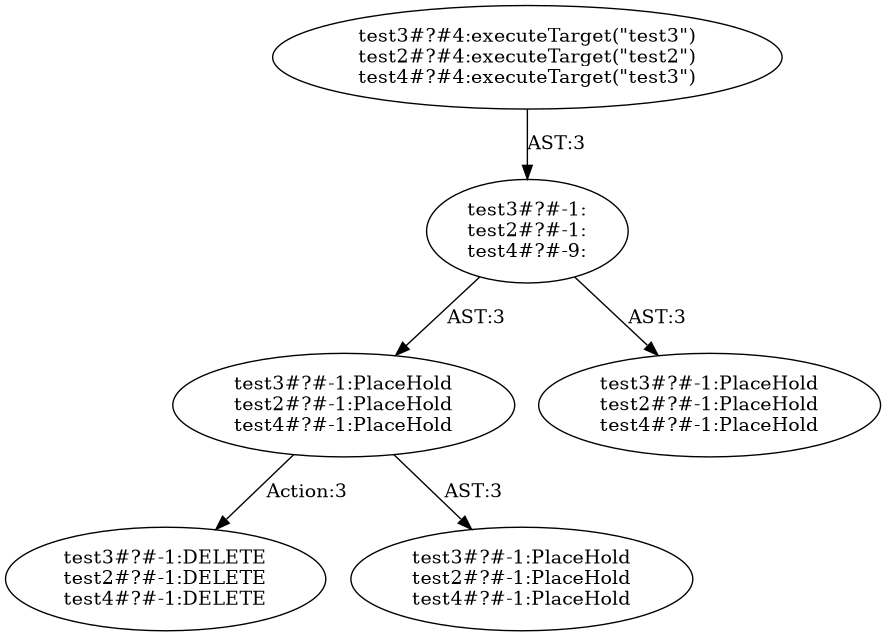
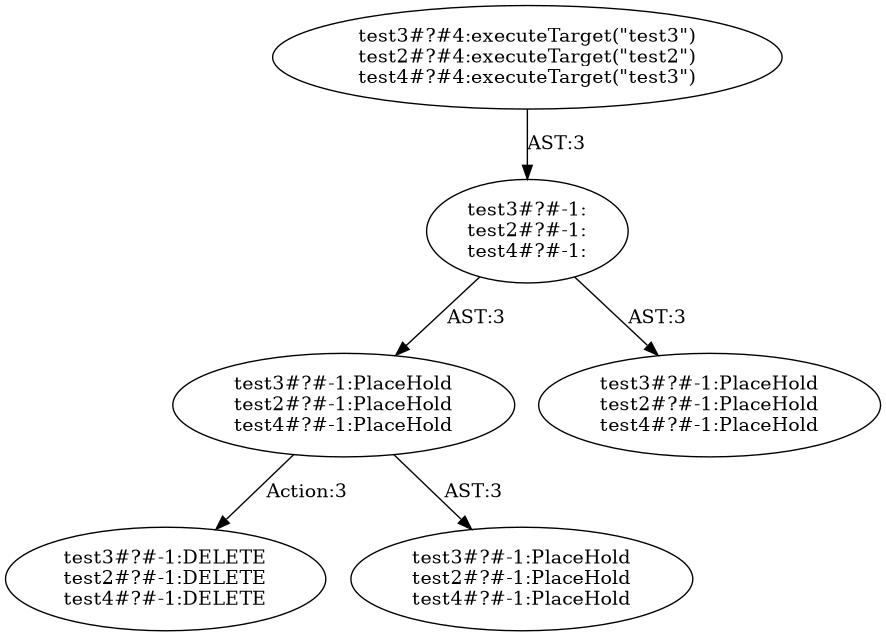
node "test3#?#-1: test2#?#-1: test4#?#-9:": label "test3#?#-1: test2#?#-1: test4#?#-9:" -> "test3#?#-1: test2#?#-1: test4#?#-1:"
